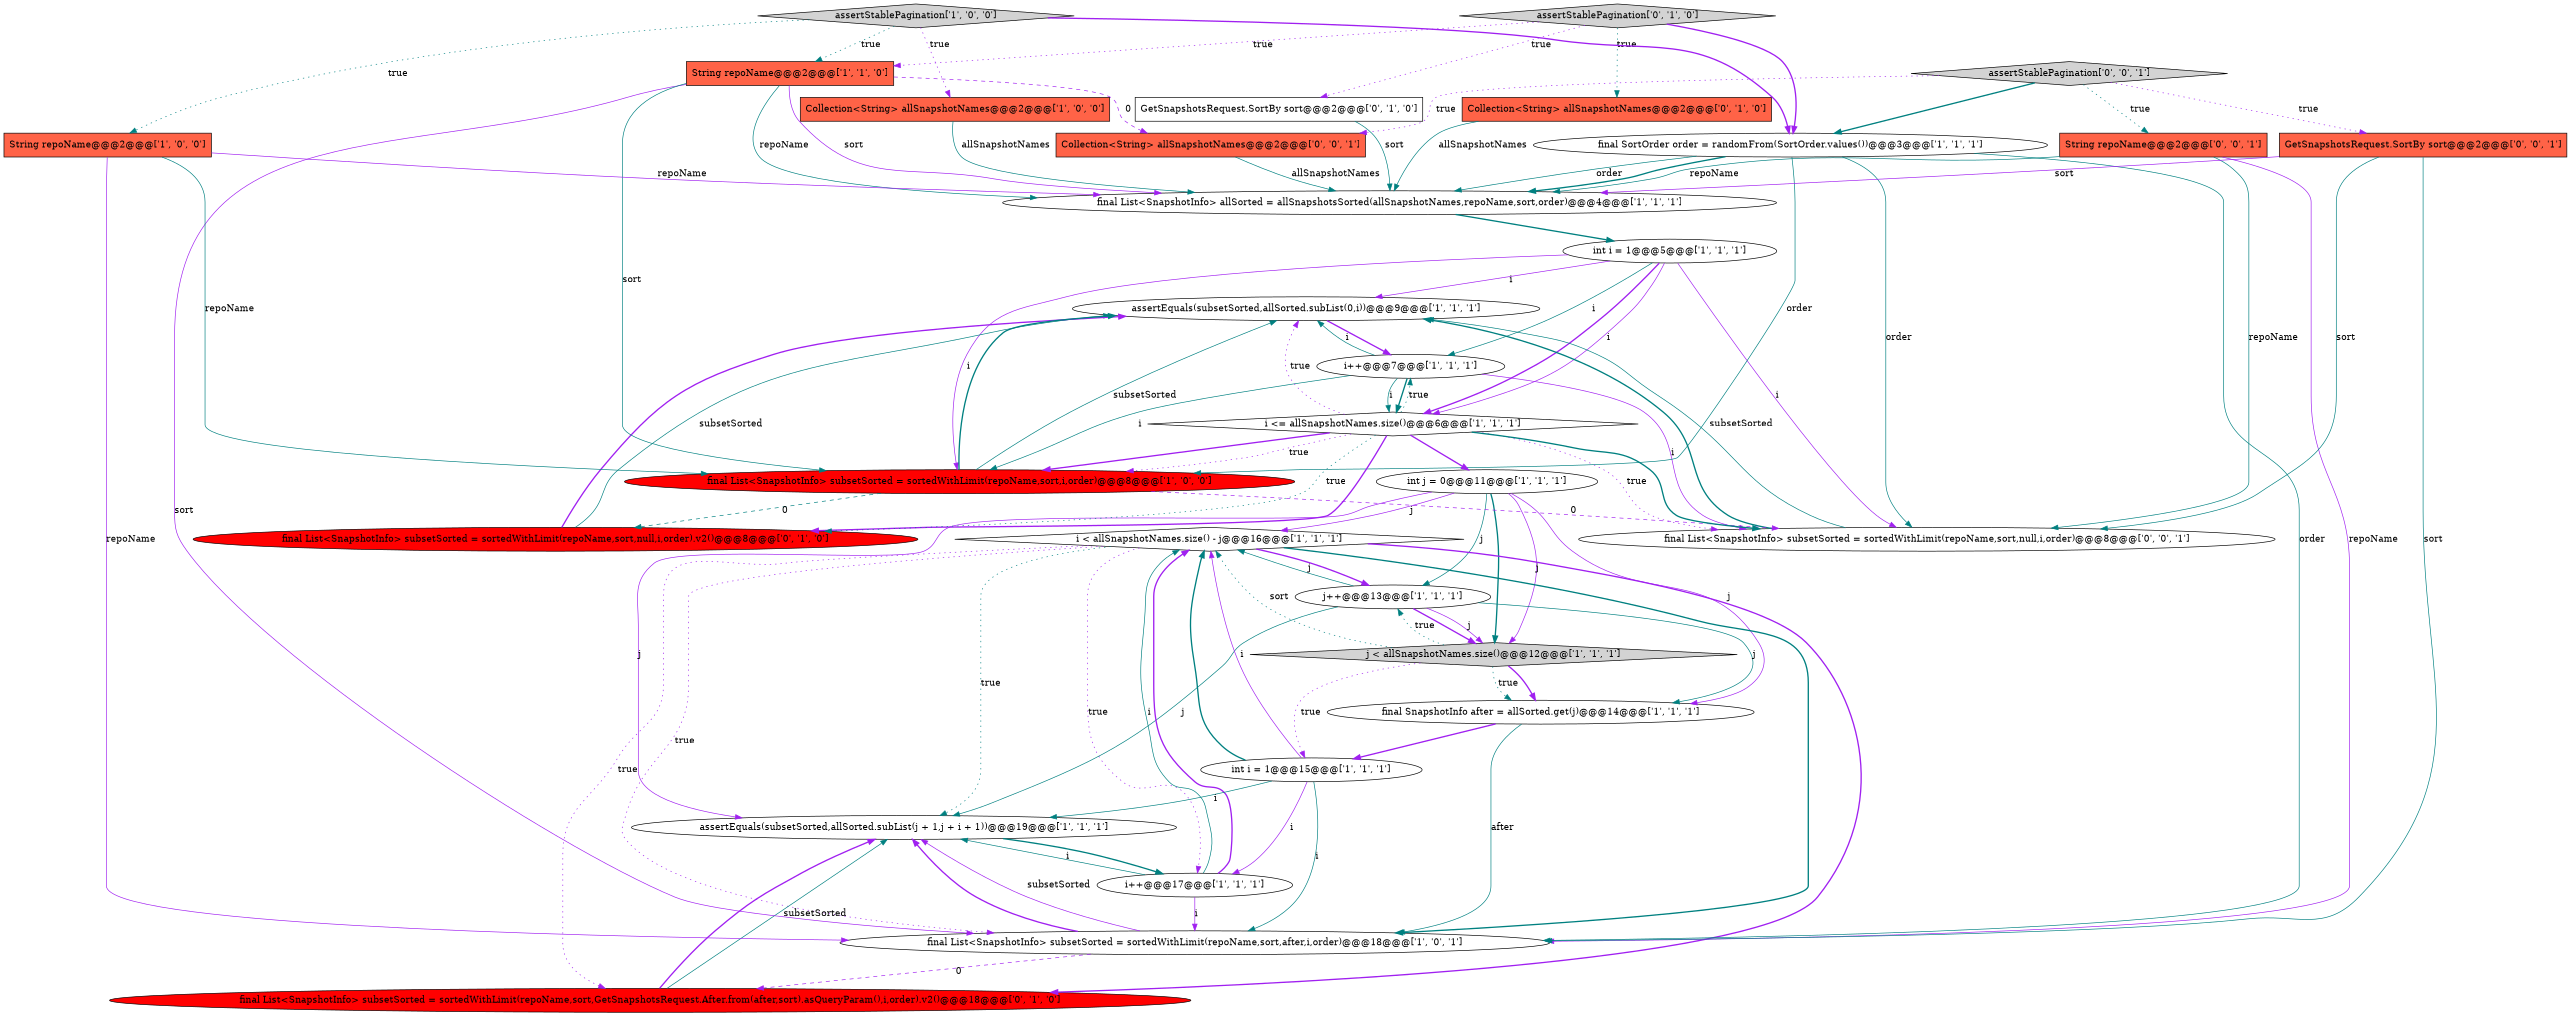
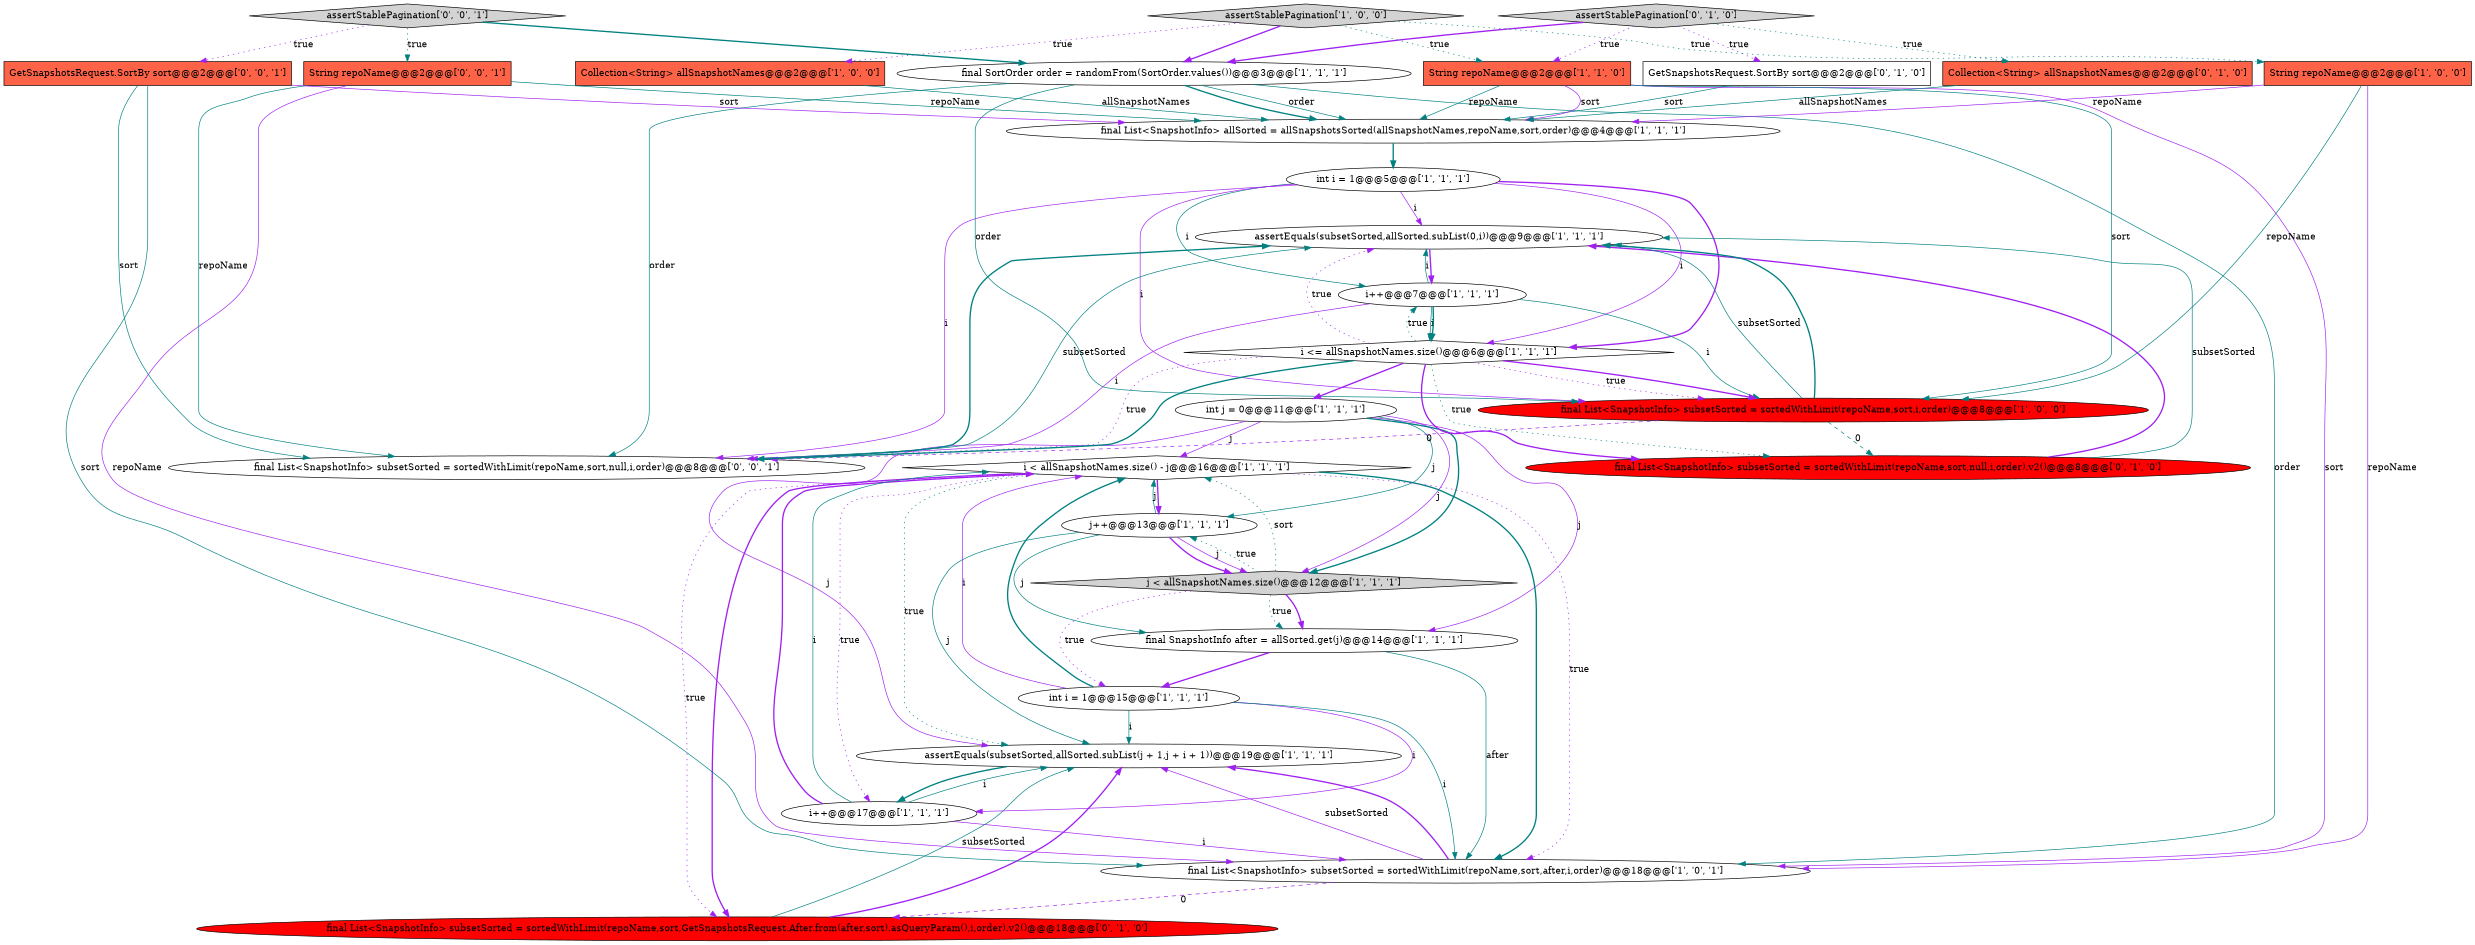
node "Collection<String> allSnapshotNames@@@2@@@['0', '0', '1']": removed
